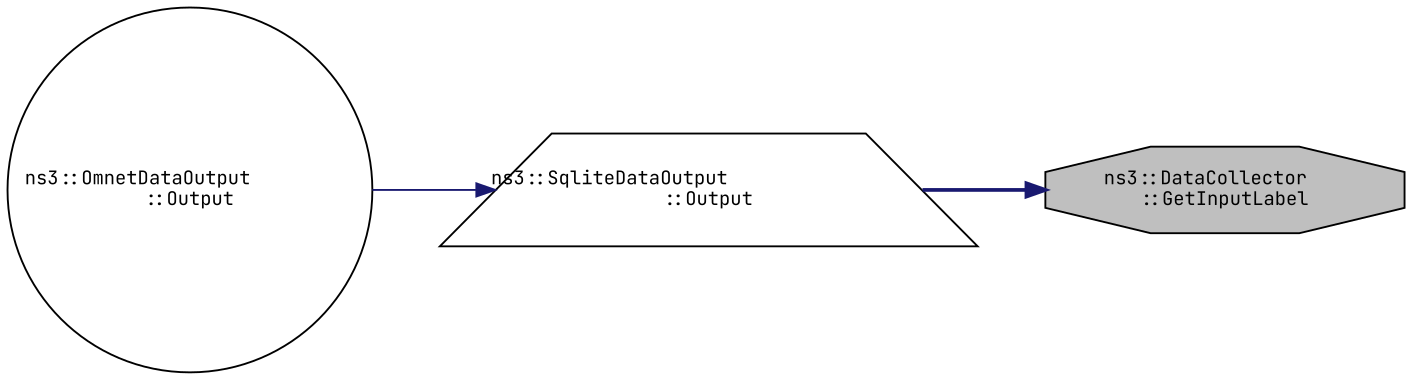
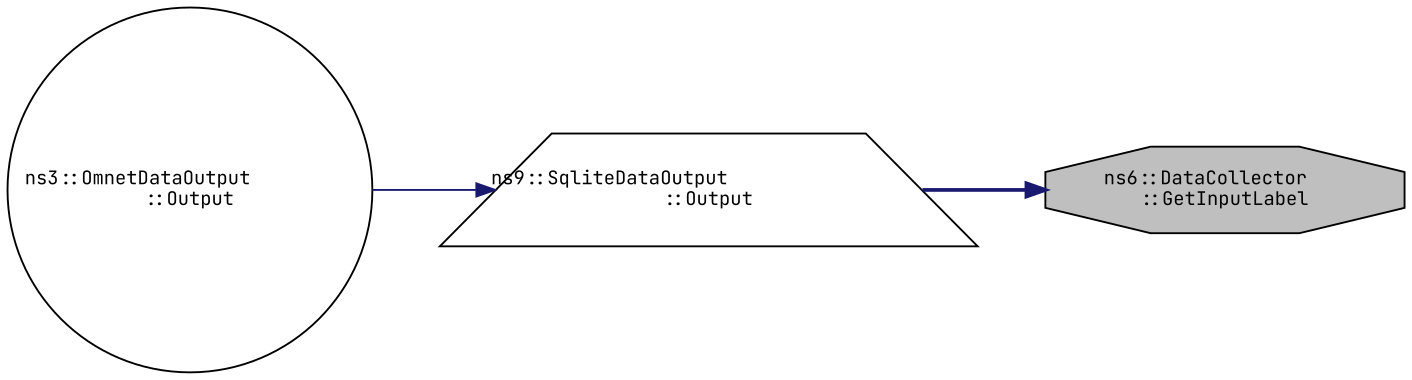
node "ns3::SqliteDataOutput ::Output": label "ns3::SqliteDataOutput ::Output" -> "ns9::SqliteDataOutput ::Output"
node "ns3::DataCollector ::GetInputLabel": label "ns3::DataCollector ::GetInputLabel" -> "ns6::DataCollector ::GetInputLabel"
